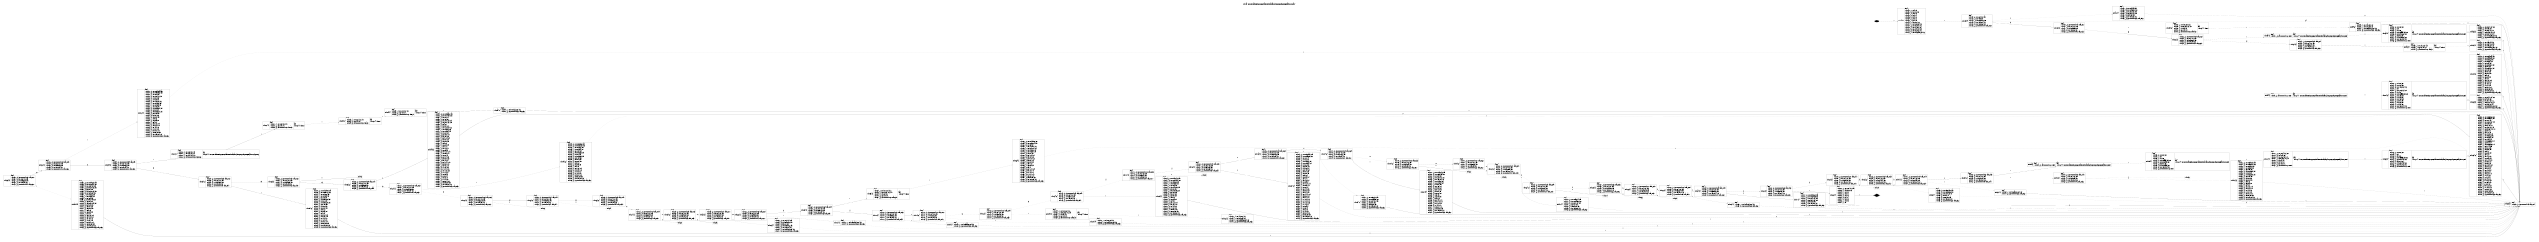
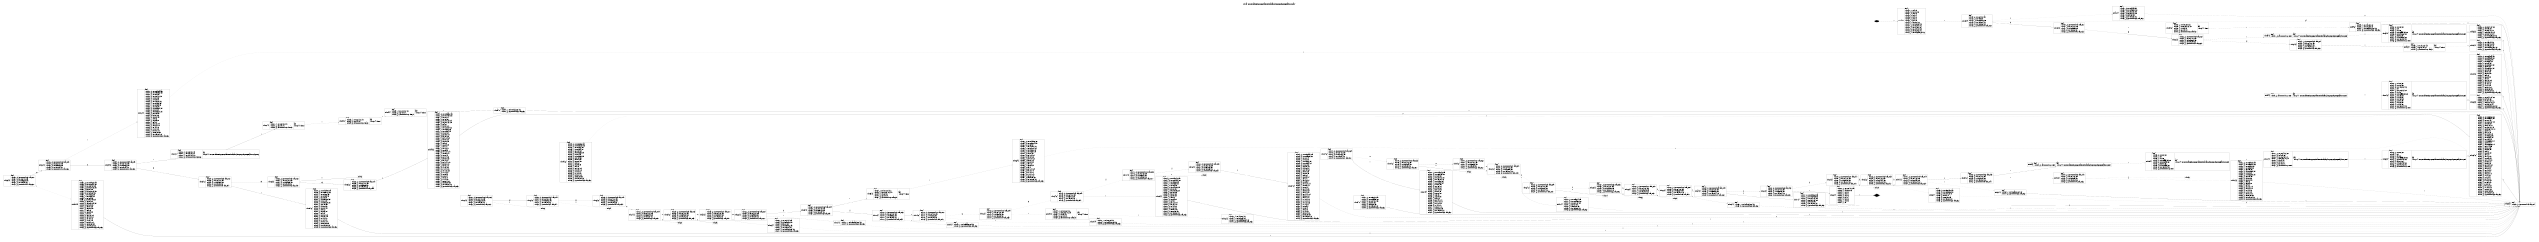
node "0x4017a8 [28]": removed
node "0x401604 [28]": removed
